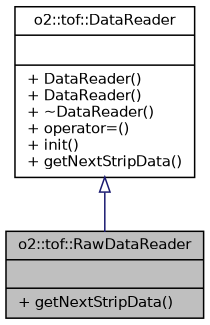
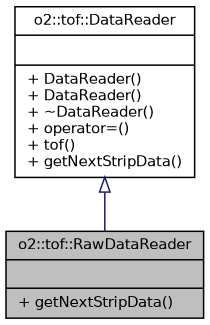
node "o2::tof::DataReader": text "+ init()" -> "+ tof()"
